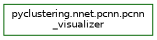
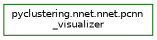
node "pyclustering.nnet.pcnn.pcnn _visualizer": label "pyclustering.nnet.pcnn.pcnn _visualizer" -> "pyclustering.nnet.nnet.pcnn _visualizer"
